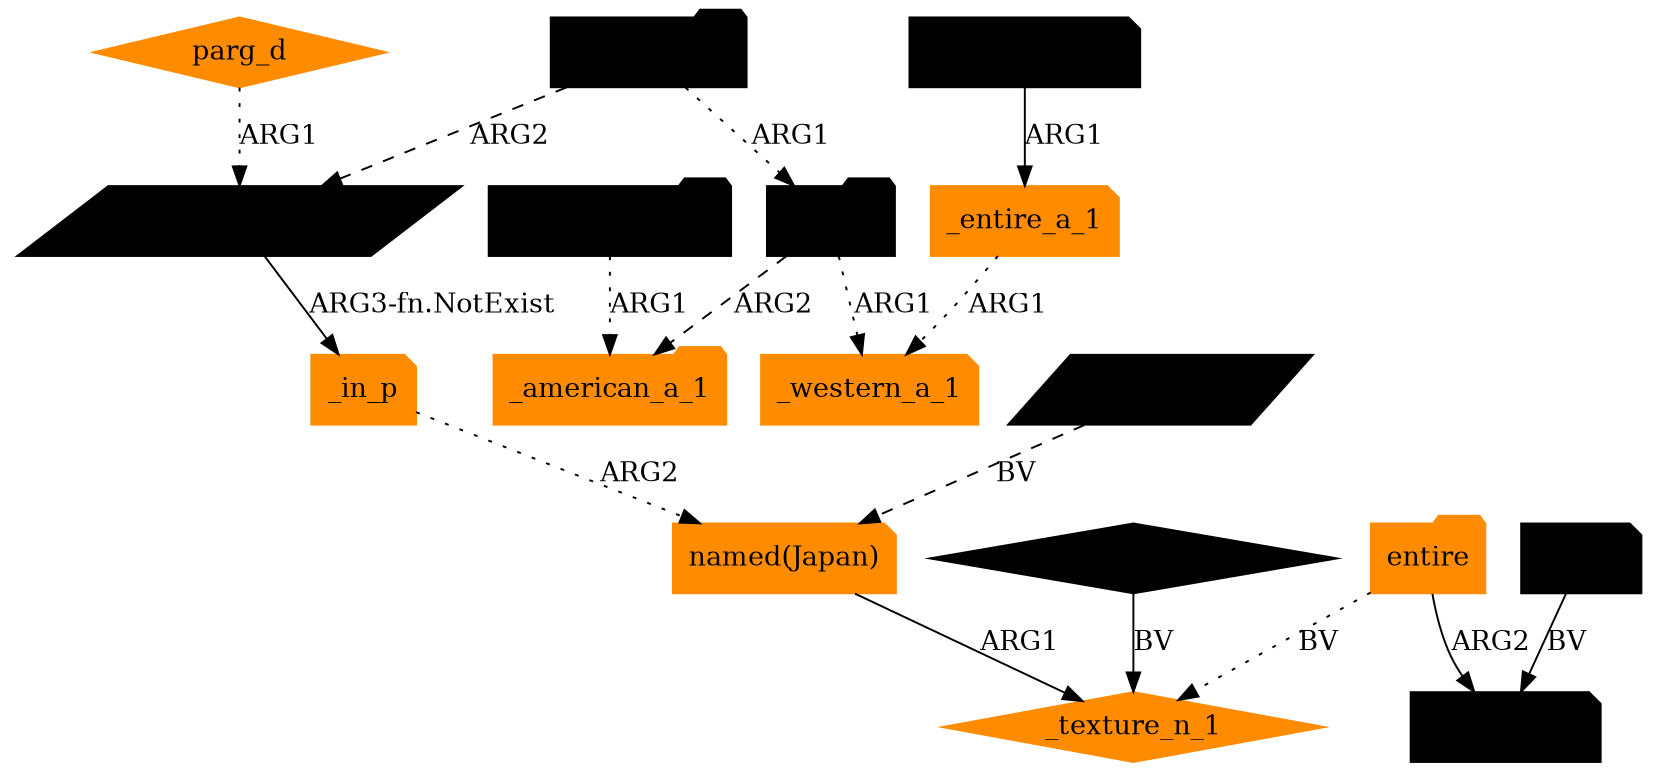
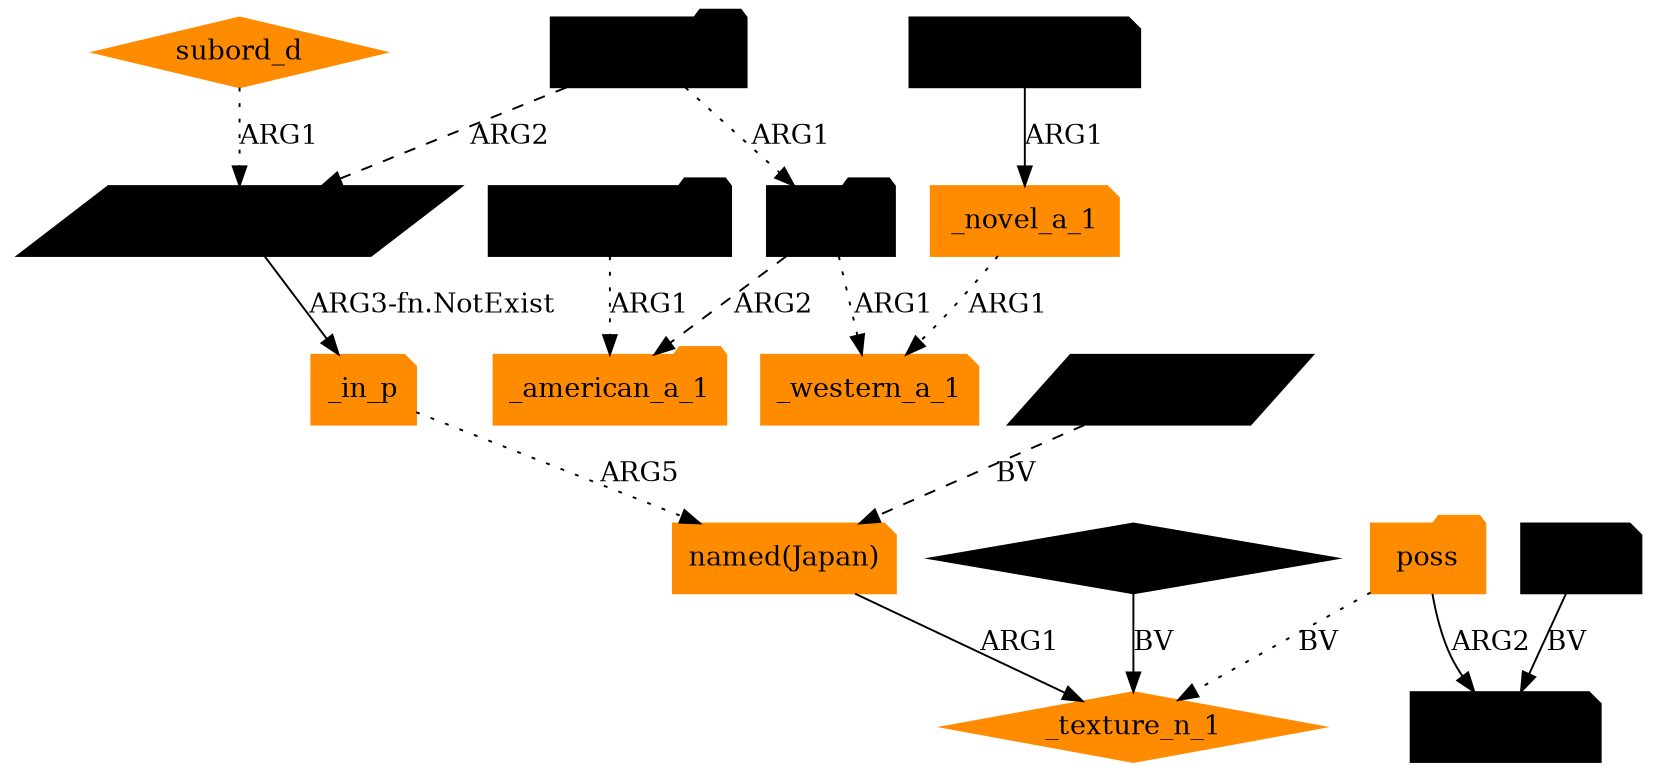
node "parg_d": label "parg_d" -> "subord_d"
node "_entire_a_1": label "_entire_a_1" -> "_novel_a_1"
edge "_in_p" -> "named(Japan)": label "ARG2" -> "ARG5"
node "entire": label "entire" -> "poss"
